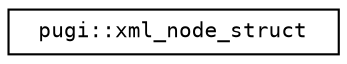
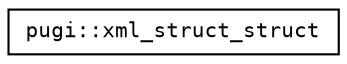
node "pugi::xml_node_struct": label "pugi::xml_node_struct" -> "pugi::xml_struct_struct"
